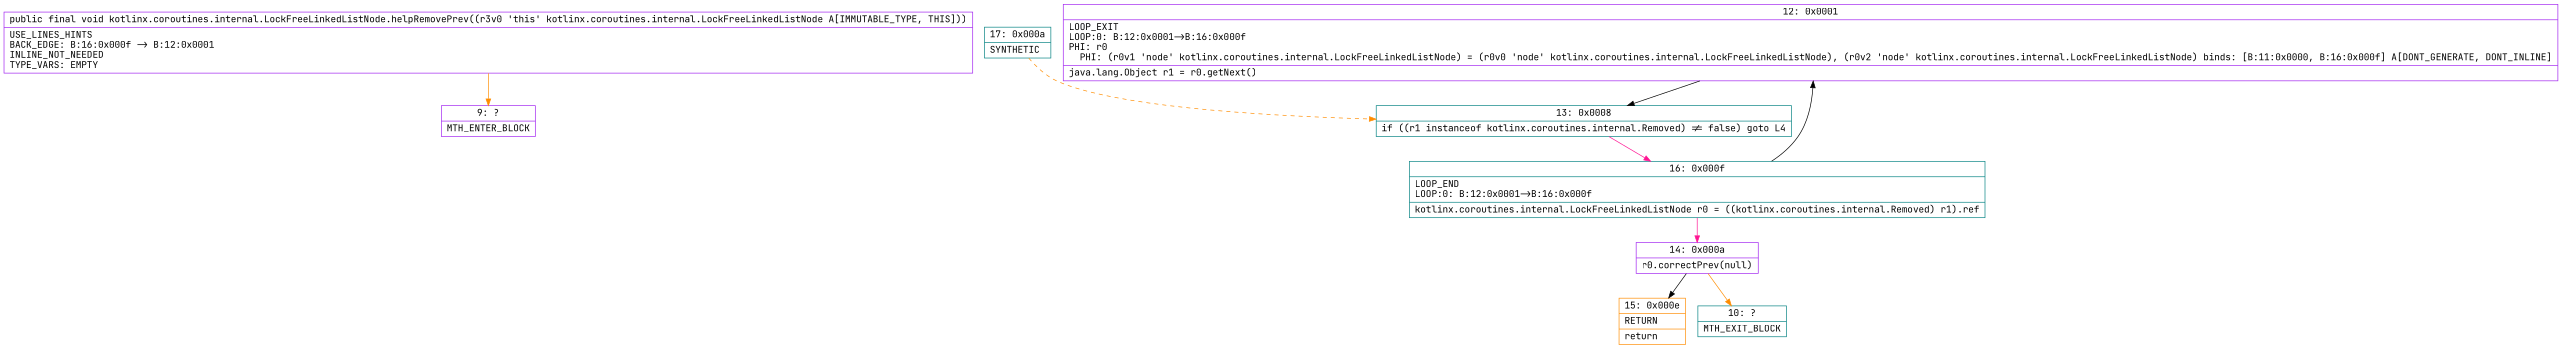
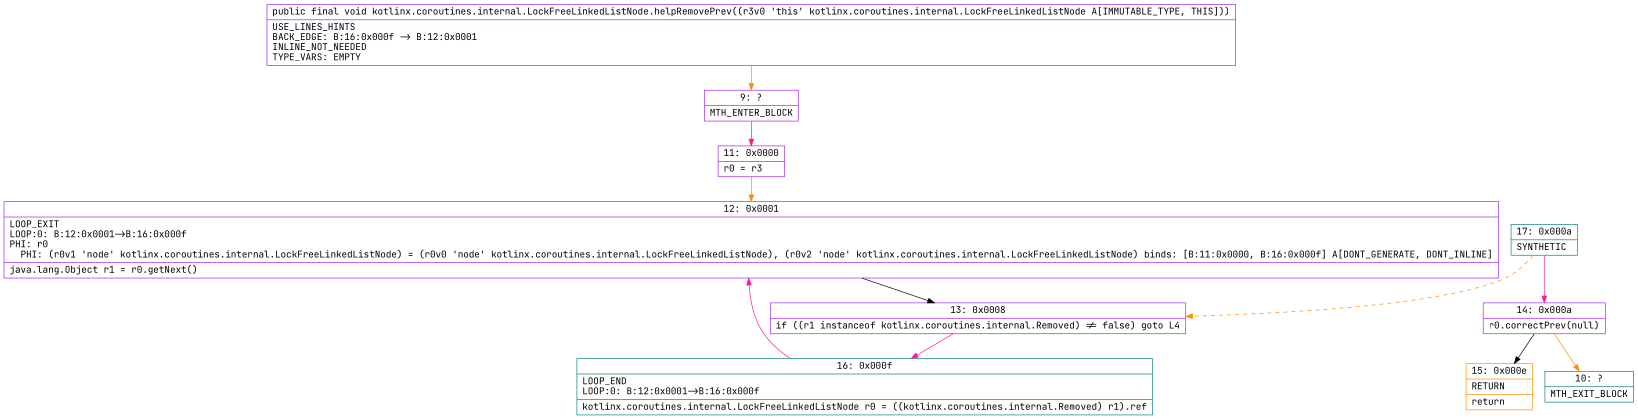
node "13: 0x0008": color teal -> purple
edge "16: 0x000f" -> "12: 0x0001": color black -> deeppink
node "11: 0x0000": added
edge "16: 0x000f" -> "14: 0x000a": now "17: 0x000a" -> "14: 0x000a"
